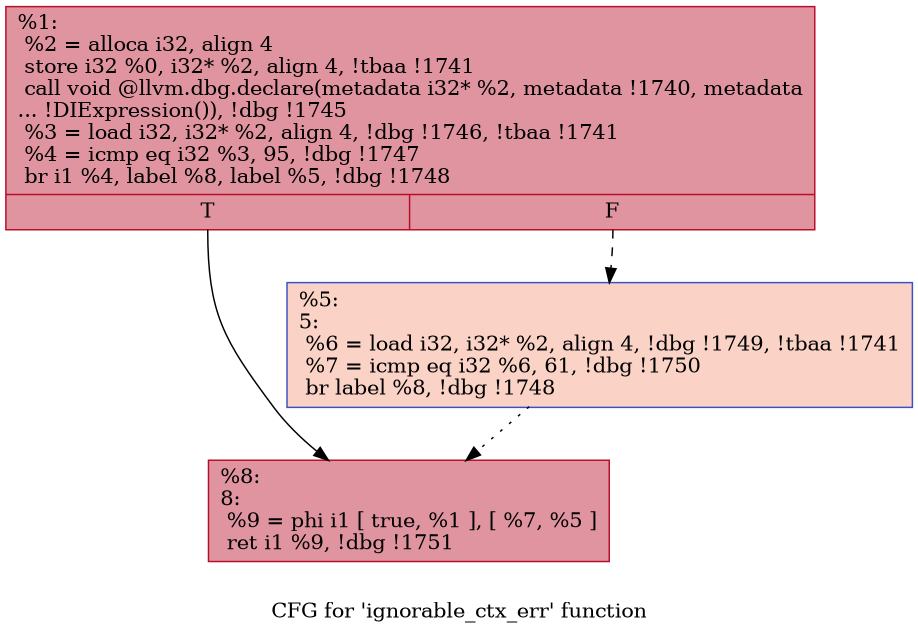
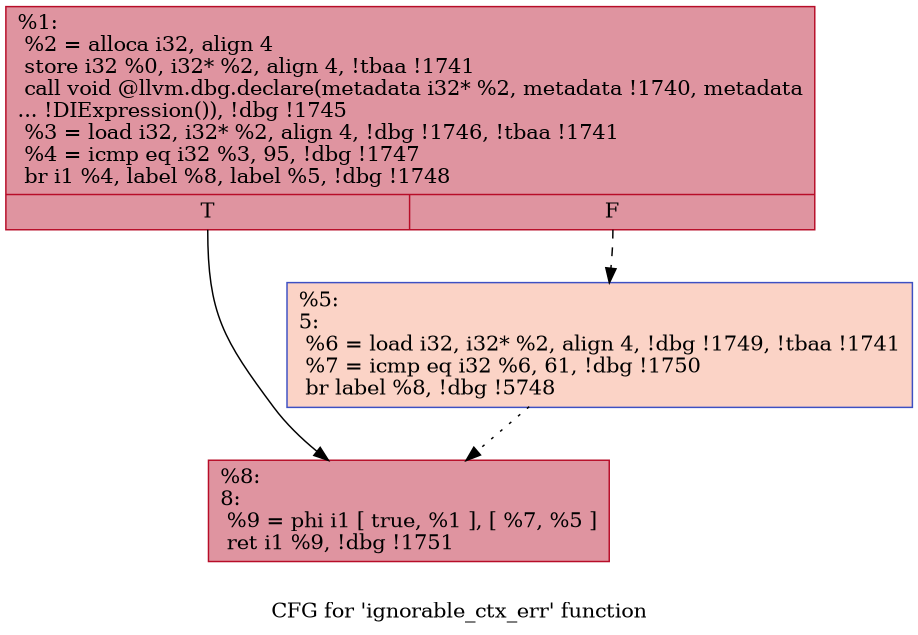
node "%5:": text "br label %8, !dbg !1748" -> "br label %8, !dbg !5748"
